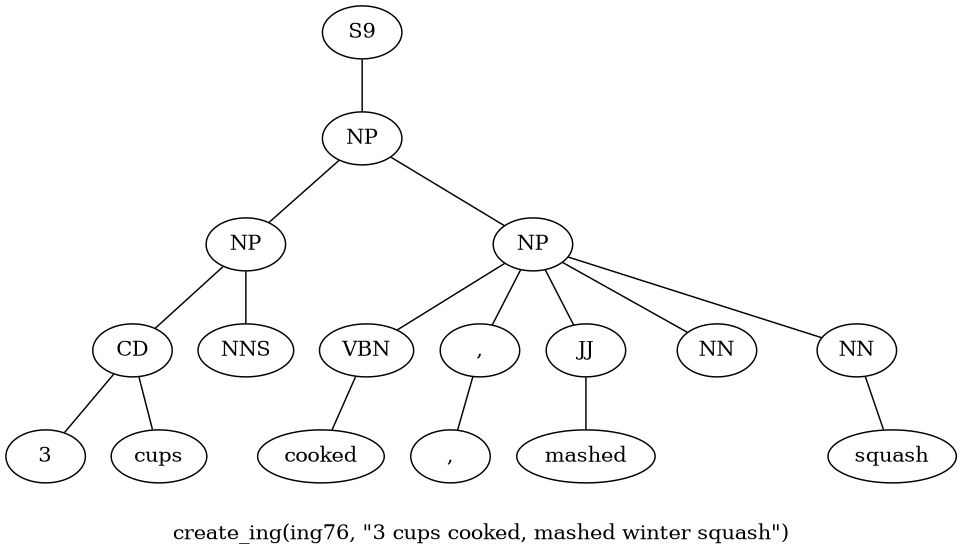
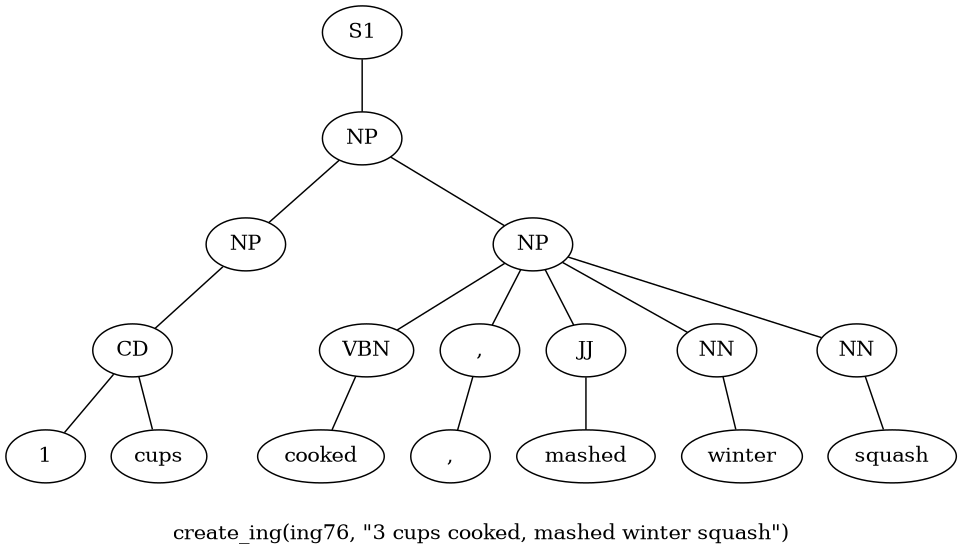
node "S9": label "S9" -> "S1"
node "NNS": removed
node "3": label "3" -> "1"
node "winter": added
